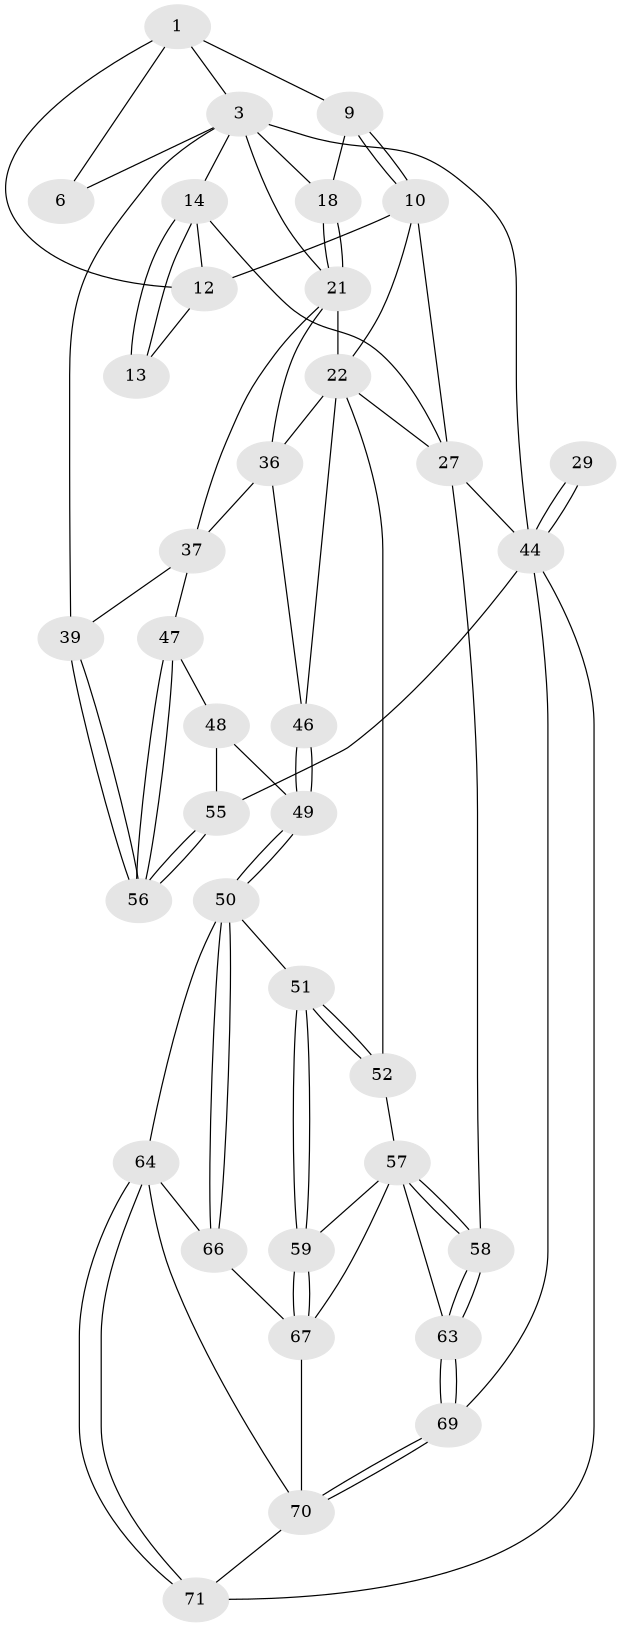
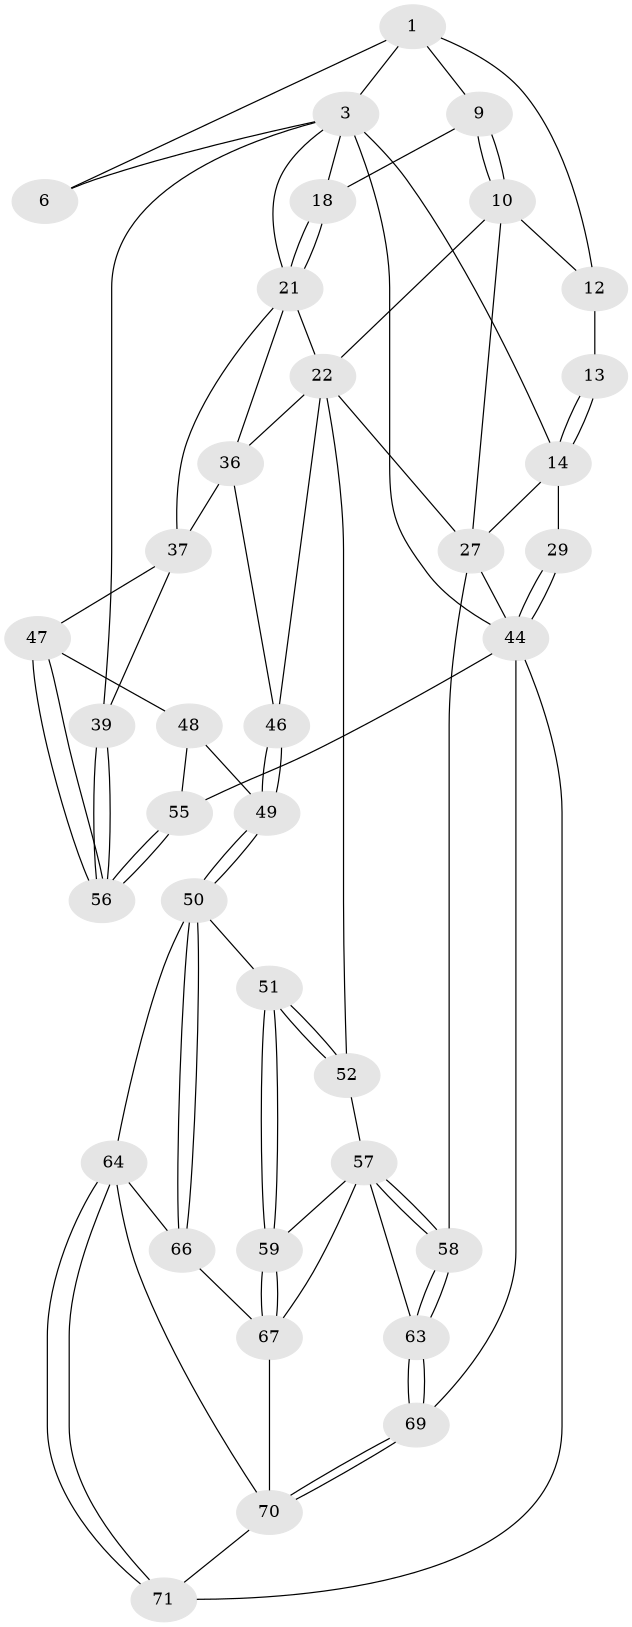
edge "14" -- "12": now "14" -- "29"
